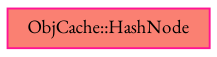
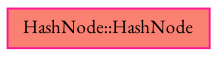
node "ObjCache::HashNode": label "ObjCache::HashNode" -> "HashNode::HashNode"
